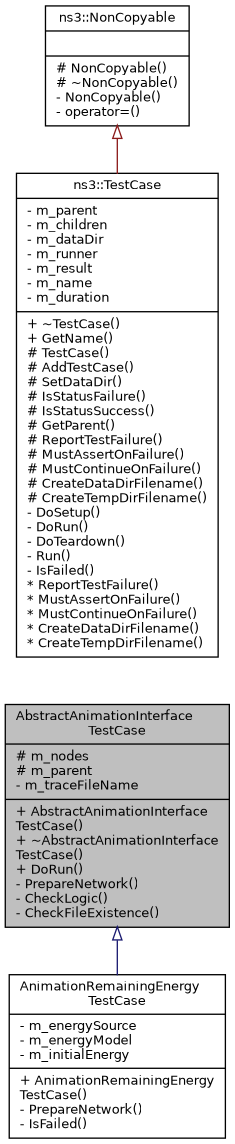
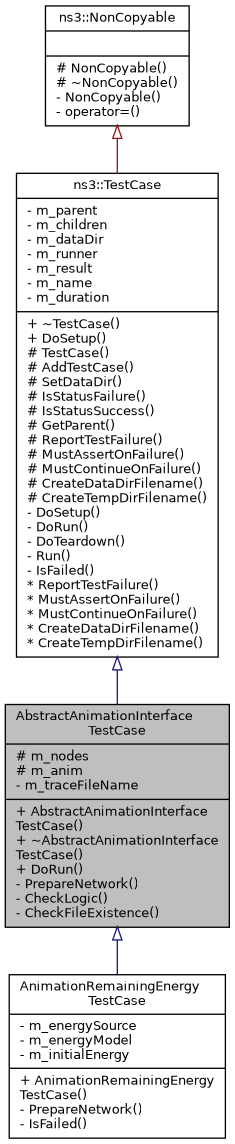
node "ns3::TestCase": text "+ GetName()" -> "+ DoSetup()"
edge "AbstractAnimationInterface" -> "ns3::TestCase": added
node "AbstractAnimationInterface": text "# m_parent" -> "# m_anim"
